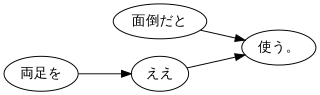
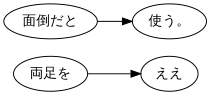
edge "ええ" -> "使う。": removed
